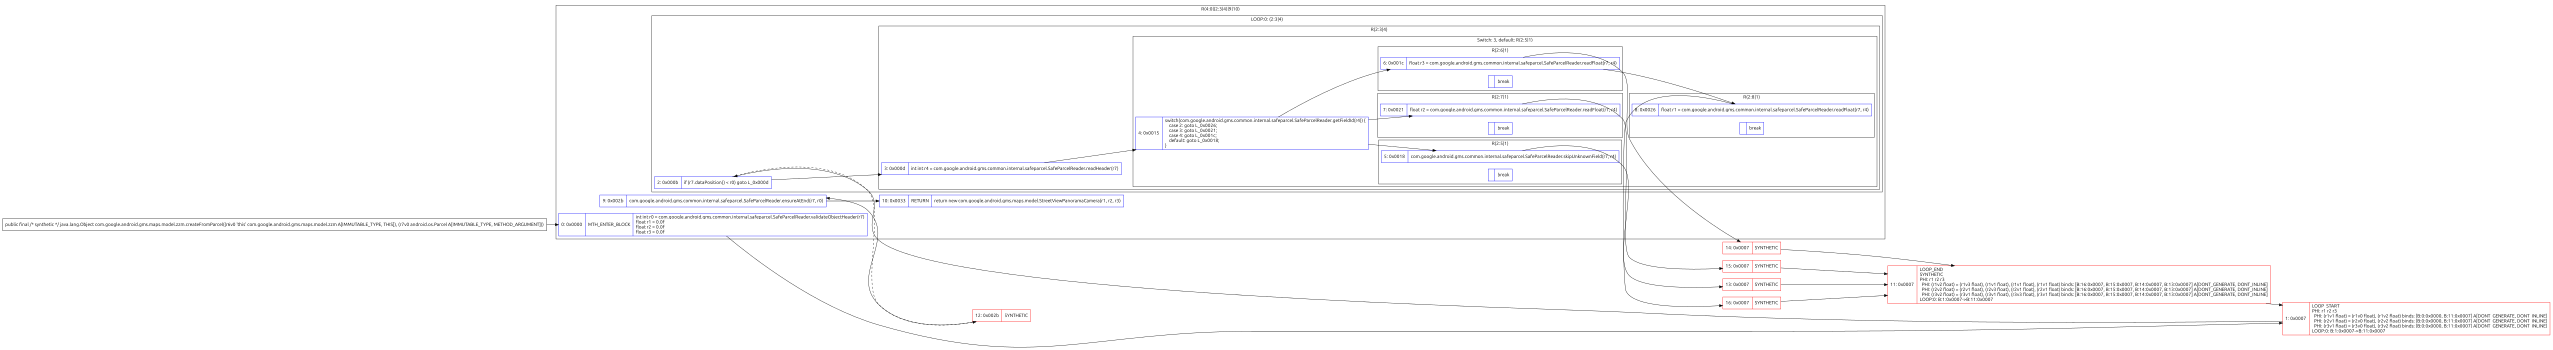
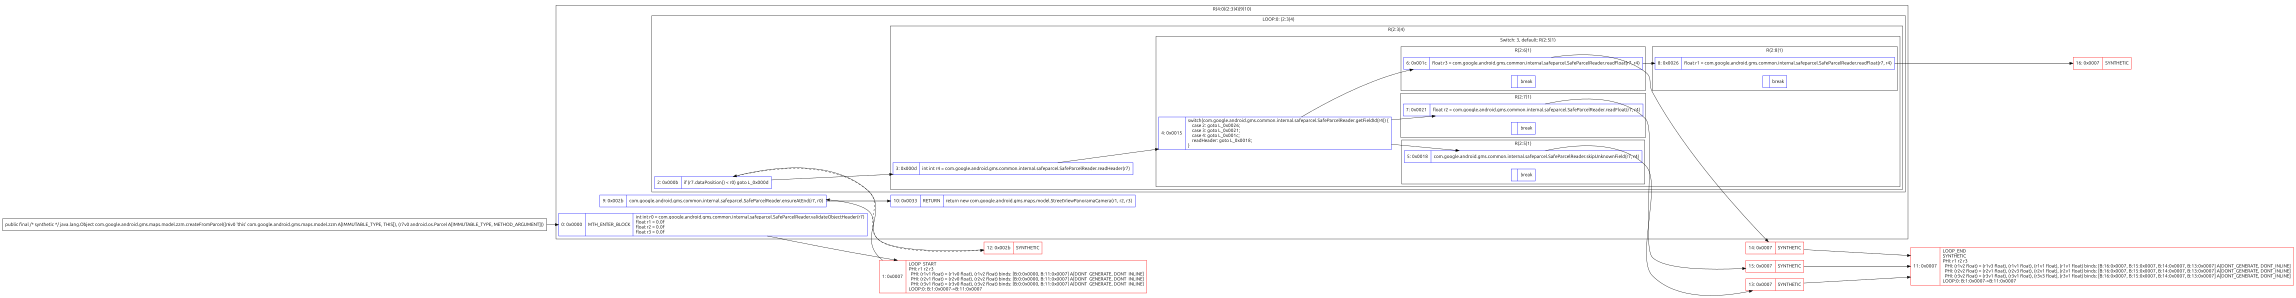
node "4: 0x0015": text "default: goto L_0x0018;" -> "readHeader: goto L_0x0018;"
edge "16: 0x0007" -> "11: 0x0007": removed
edge "11: 0x0007" -> "1: 0x0007": removed
